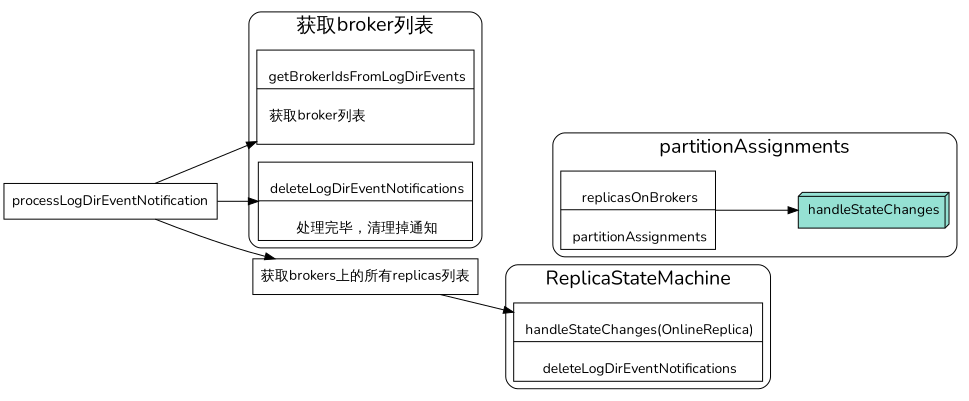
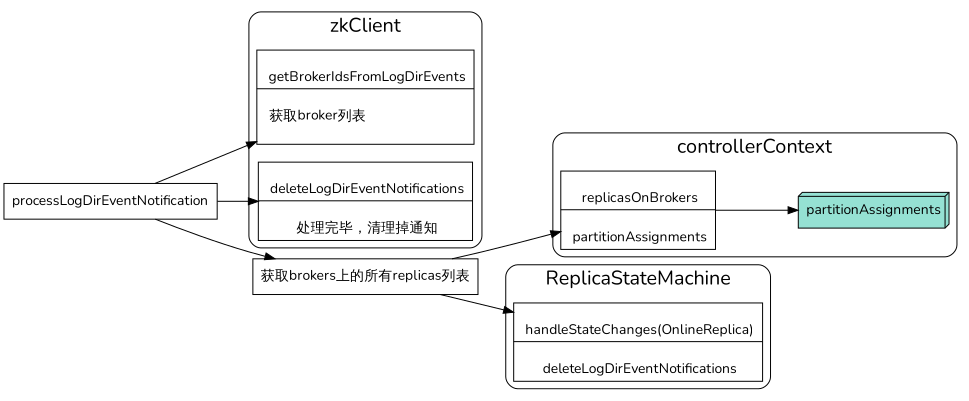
cluster "获取broker列表": label "获取broker列表" -> "zkClient"
cluster "partitionAssignments": label "partitionAssignments" -> "controllerContext"
node "handleStateChanges": label "handleStateChanges" -> "partitionAssignments"
edge "获取brokers上的所有replicas列表" -> "replicasOnBrokers": added
